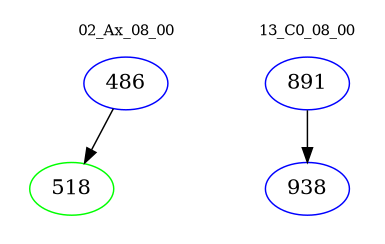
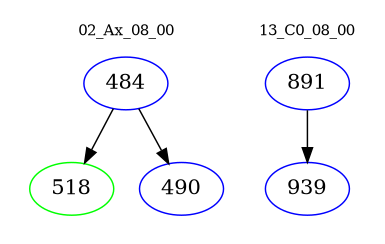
node "486": label "486" -> "484"
node "490": added
node "938": label "938" -> "939"
